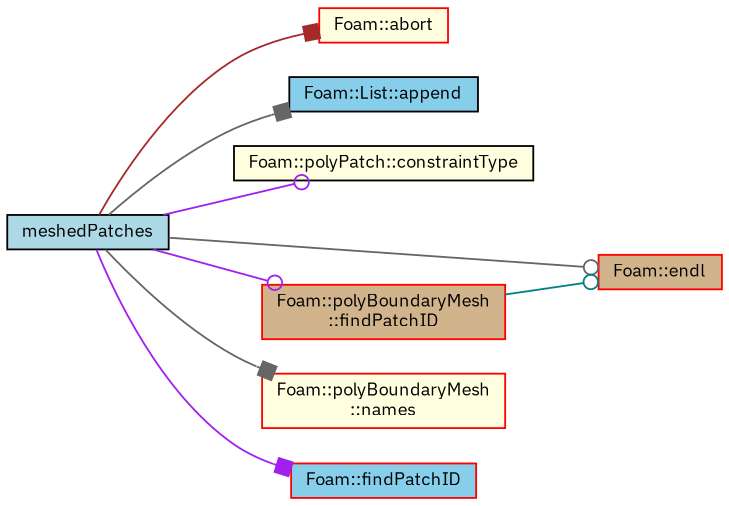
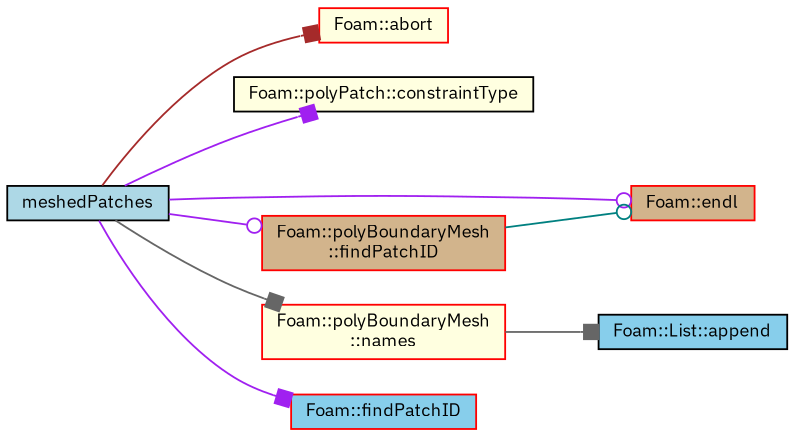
edge "meshedPatches" -> "Foam::List::append": now "Foam::polyBoundaryMesh ::names" -> "Foam::List::append"
edge "meshedPatches" -> "Foam::polyPatch::constraintType": arrowhead odot -> box
edge "meshedPatches" -> "Foam::endl": color gray40 -> purple
